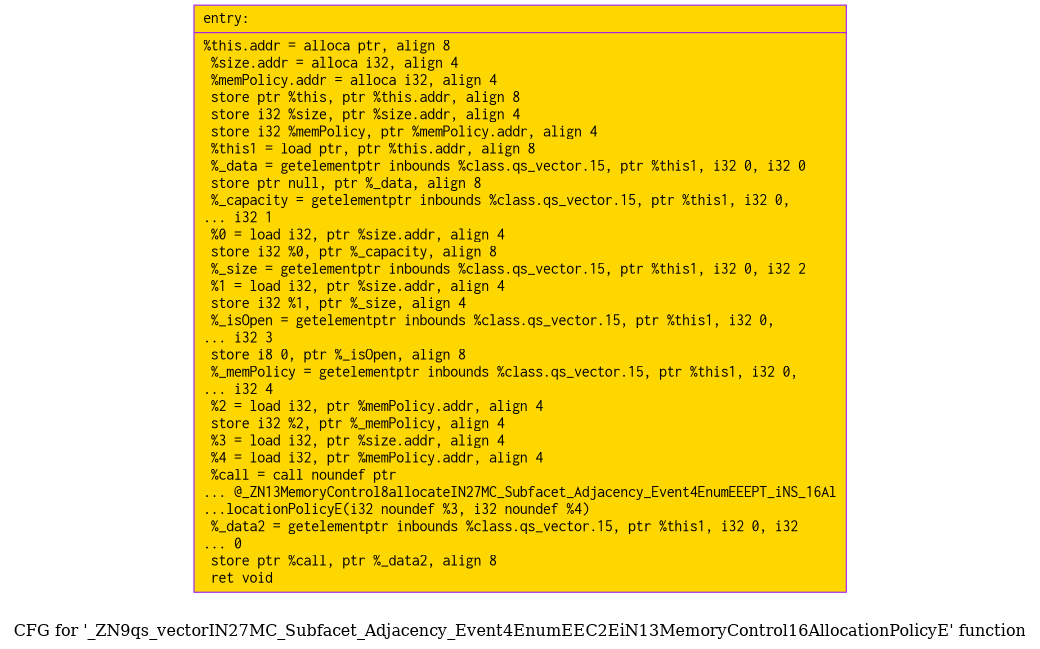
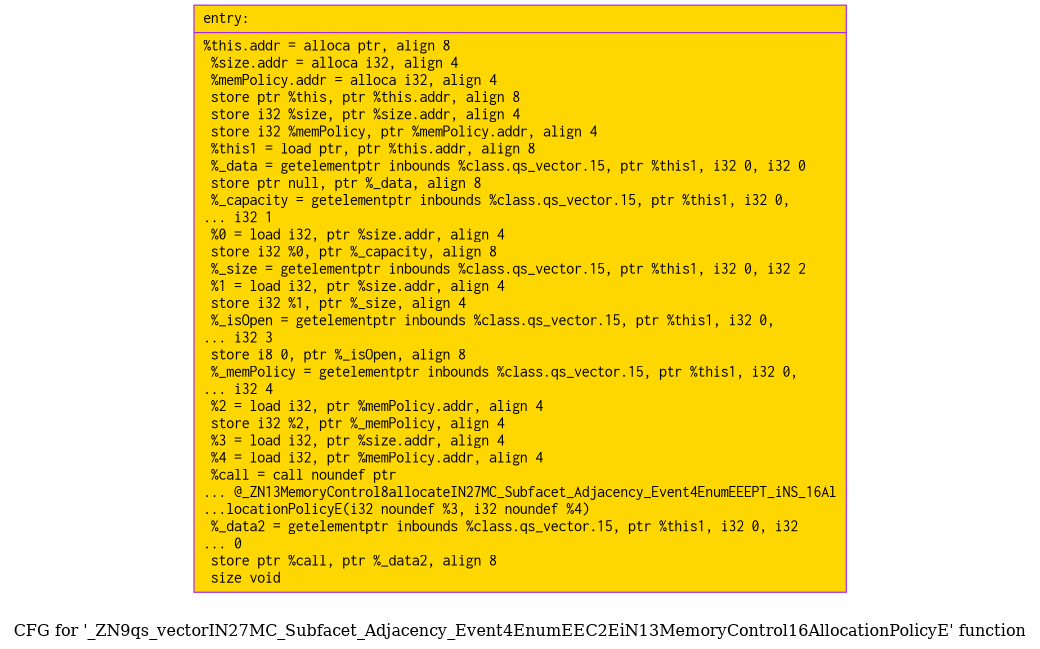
node "entry:": text "ret void" -> "size void"
